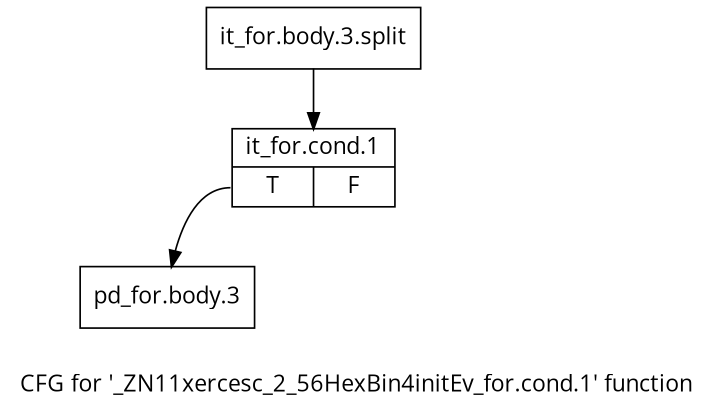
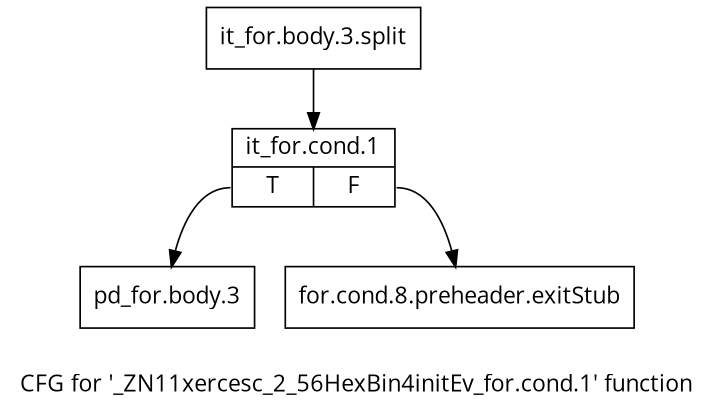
node "for.cond.8.preheader.exitStub": added
